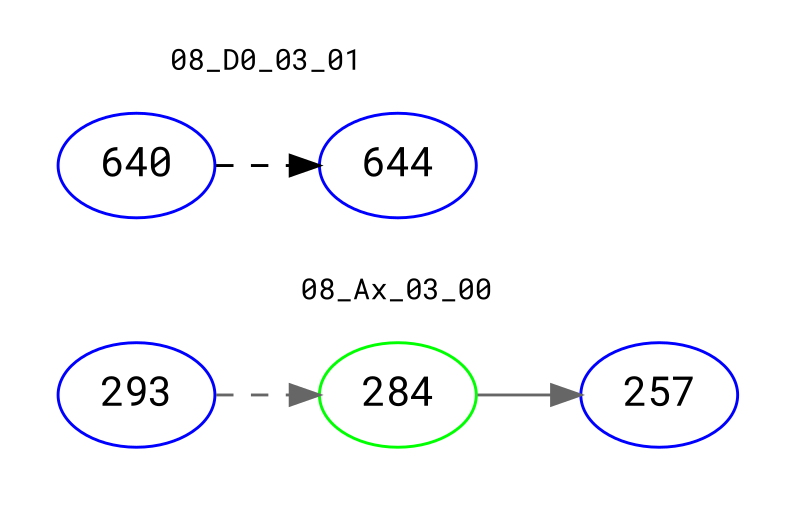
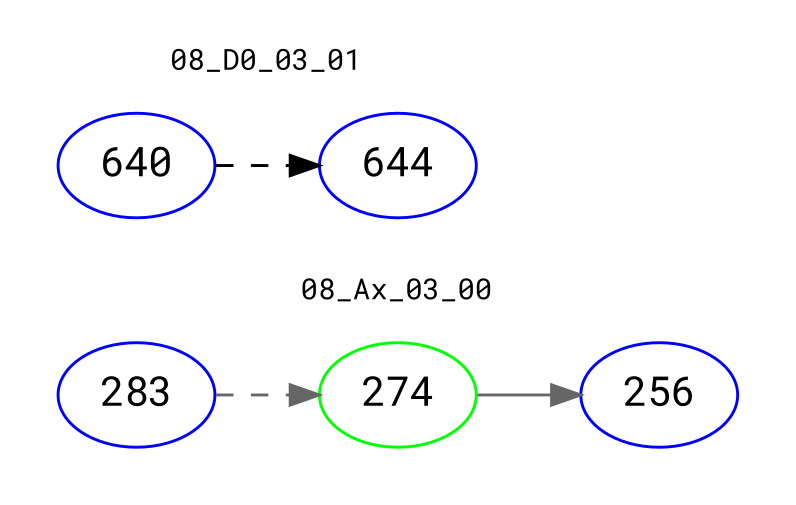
node "293": label "293" -> "283"
node "284": label "284" -> "274"
node "257": label "257" -> "256"
